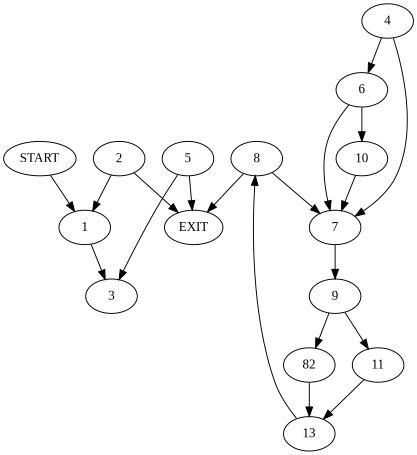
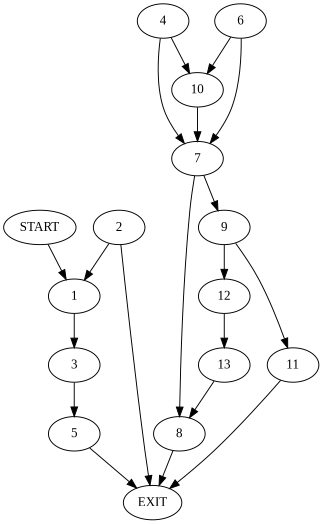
edge "4" -> "6": now "4" -> "10"
edge "8" -> "7": reversed
edge "5" -> "3": reversed
node "82": label "82" -> "12"
edge "11" -> "13": now "11" -> "EXIT"
